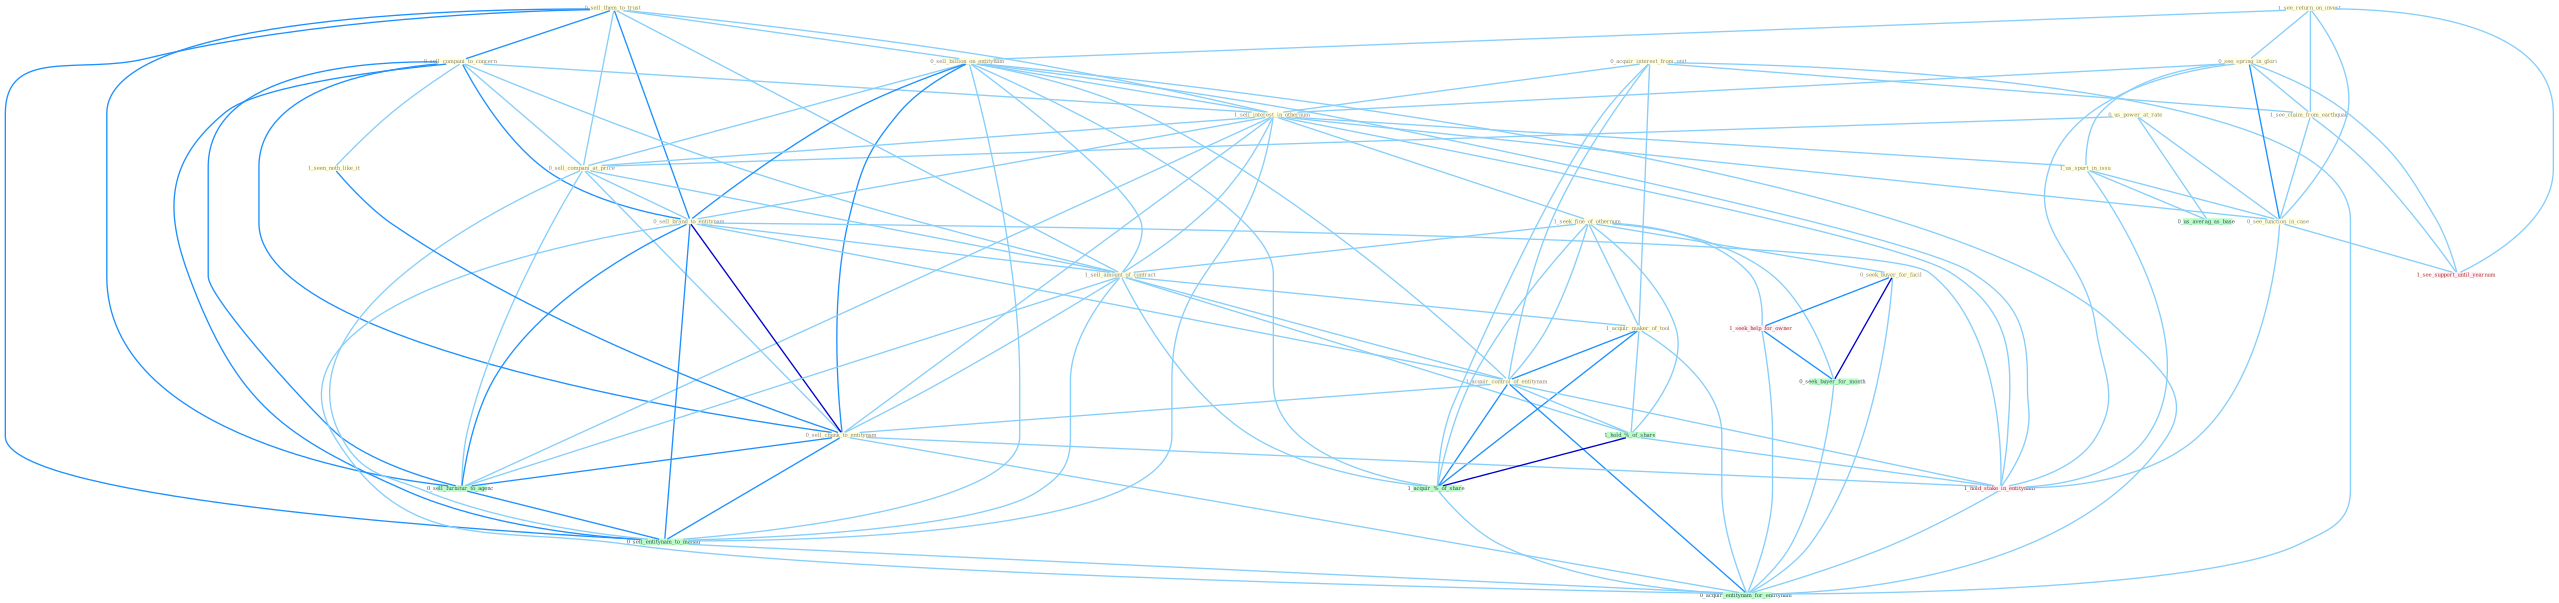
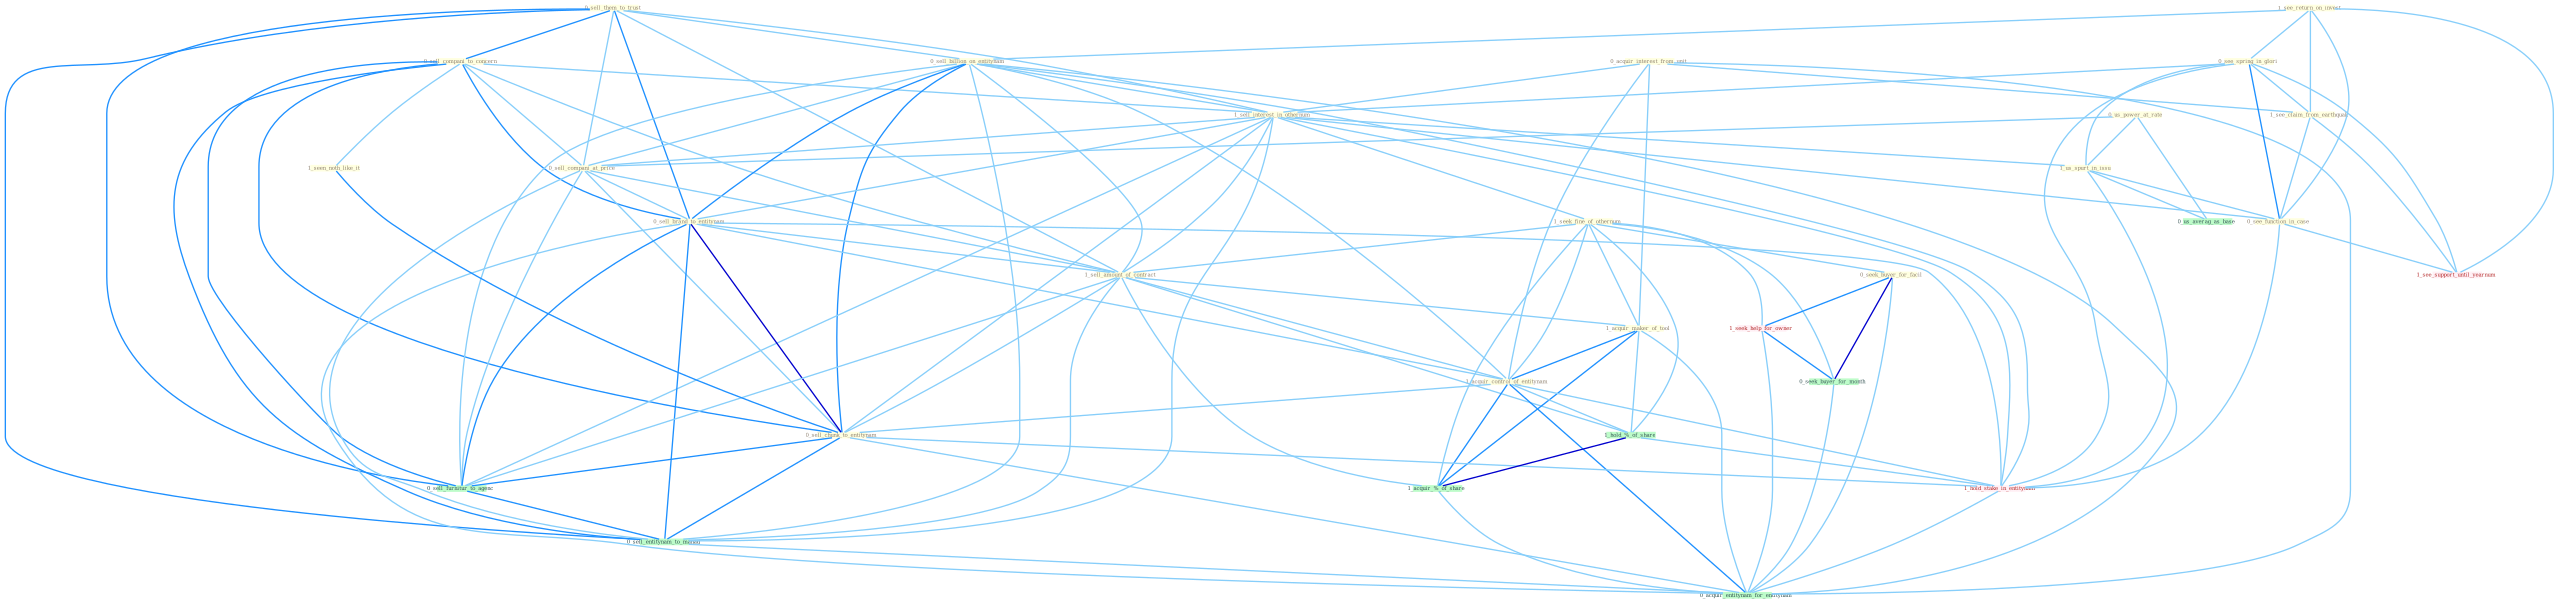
edge "0_us_power_at_rate" -- "0_see_function_in_case": now "0_us_power_at_rate" -- "1_us_spurt_in_issu"
edge "0_sell_billion_on_entitynam" -- "1_acquir_%_of_share": now "0_sell_billion_on_entitynam" -- "0_sell_furnitur_to_agenc"
edge "0_acquir_interest_from_unit" -- "1_acquir_%_of_share": removed
